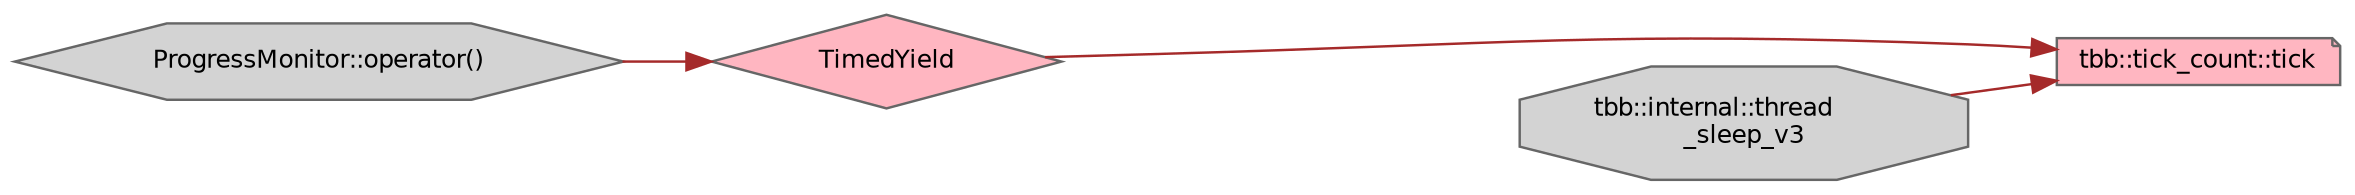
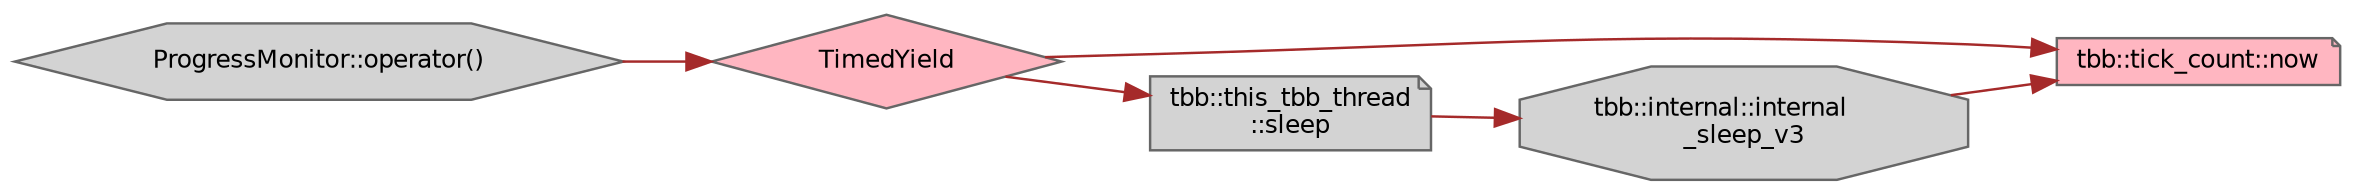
node "tbb::tick_count::tick": label "tbb::tick_count::tick" -> "tbb::tick_count::now"
node "tbb::this_tbb_thread ::sleep": added
node "tbb::internal::thread _sleep_v3": label "tbb::internal::thread _sleep_v3" -> "tbb::internal::internal _sleep_v3"
